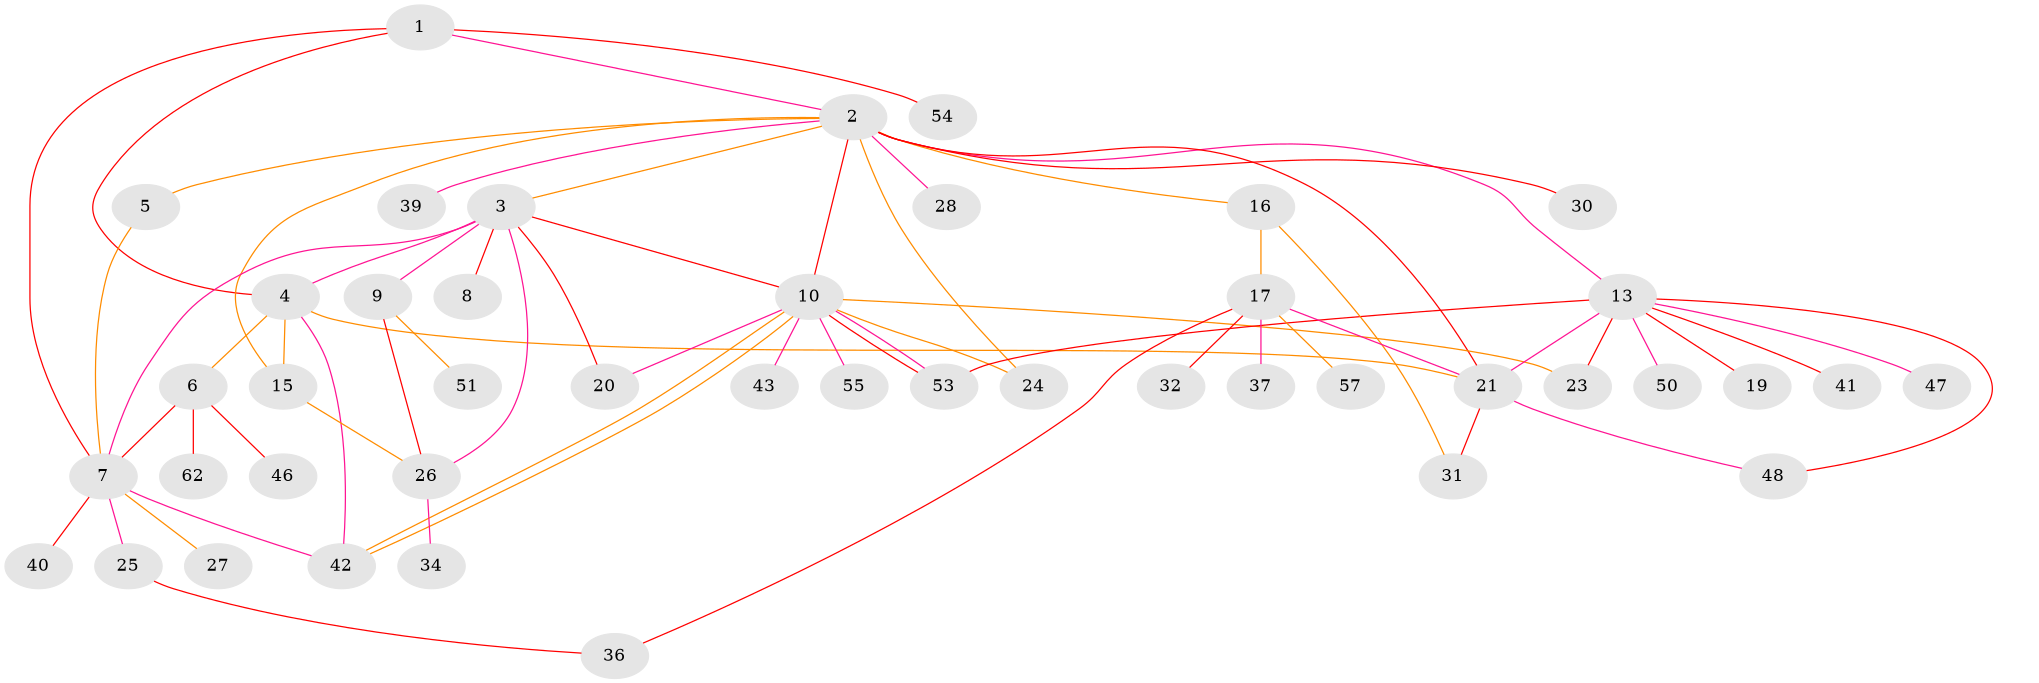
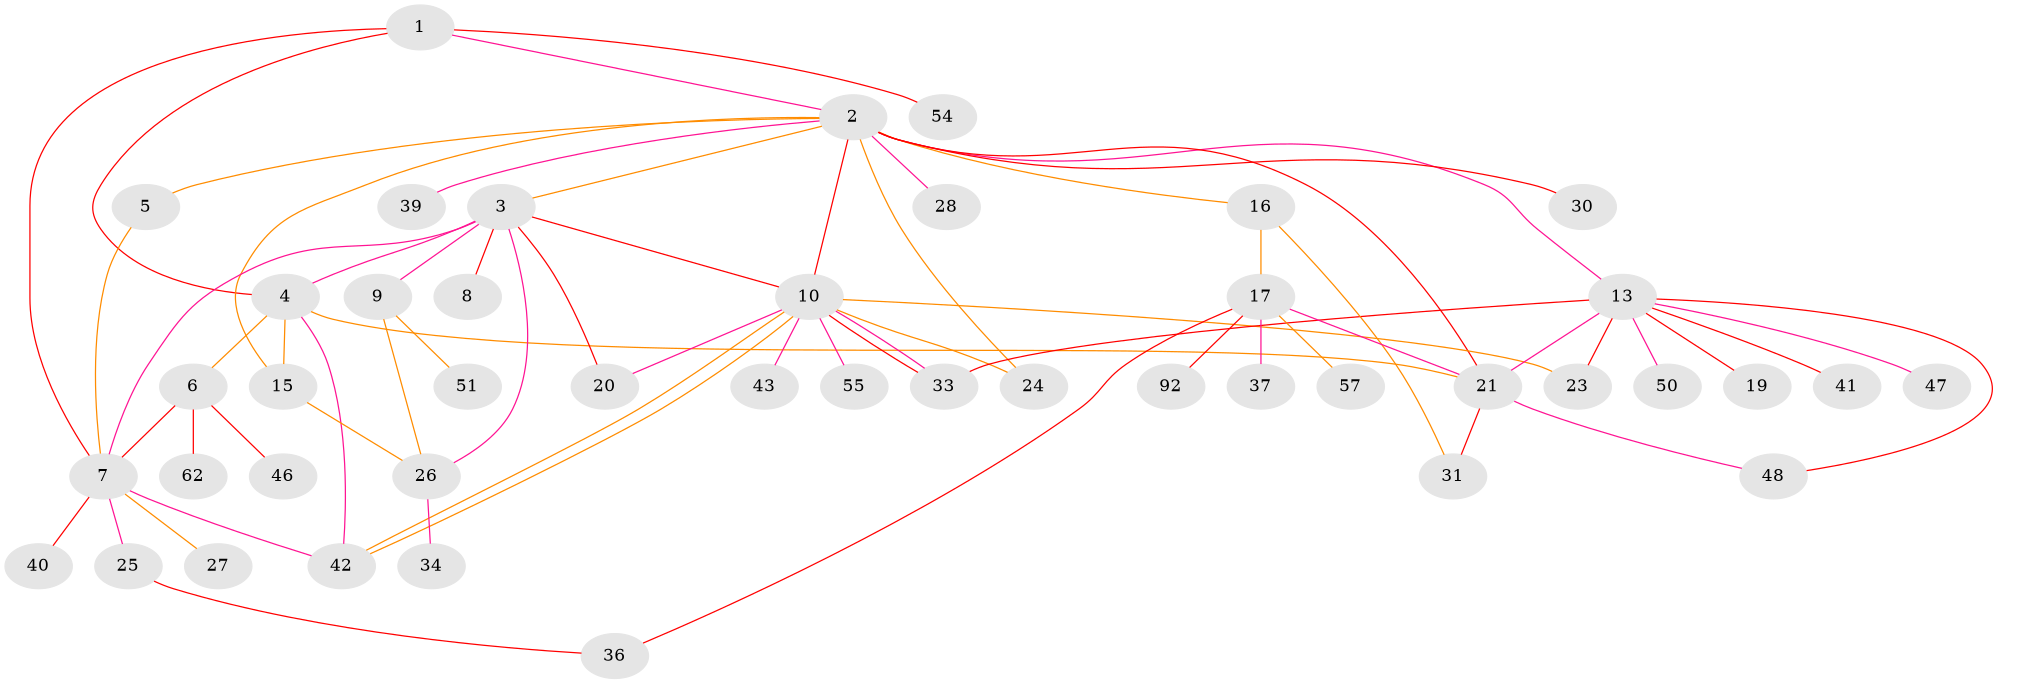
edge "9" -- "26": color red -> darkorange
node "53": label "53" -> "33"
node "32": label "32" -> "92"
